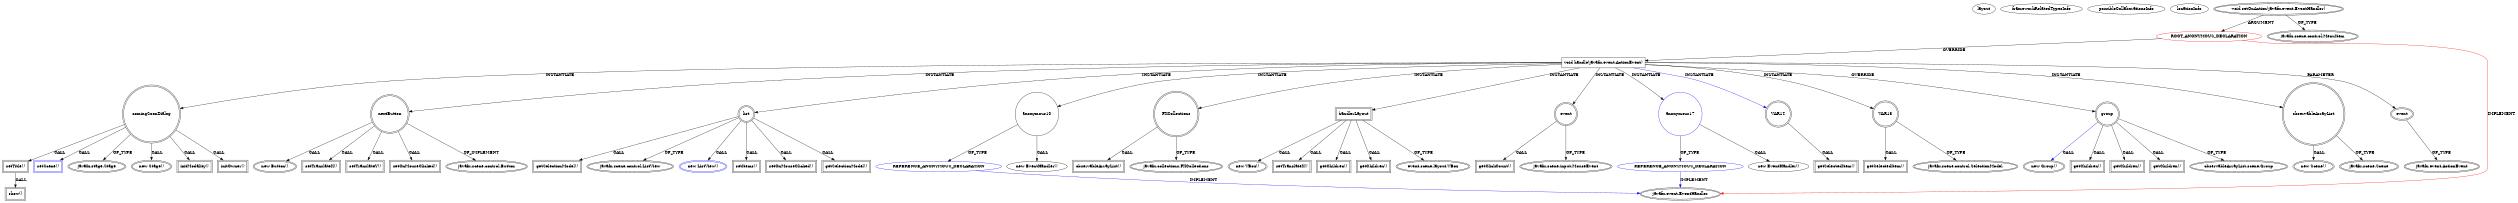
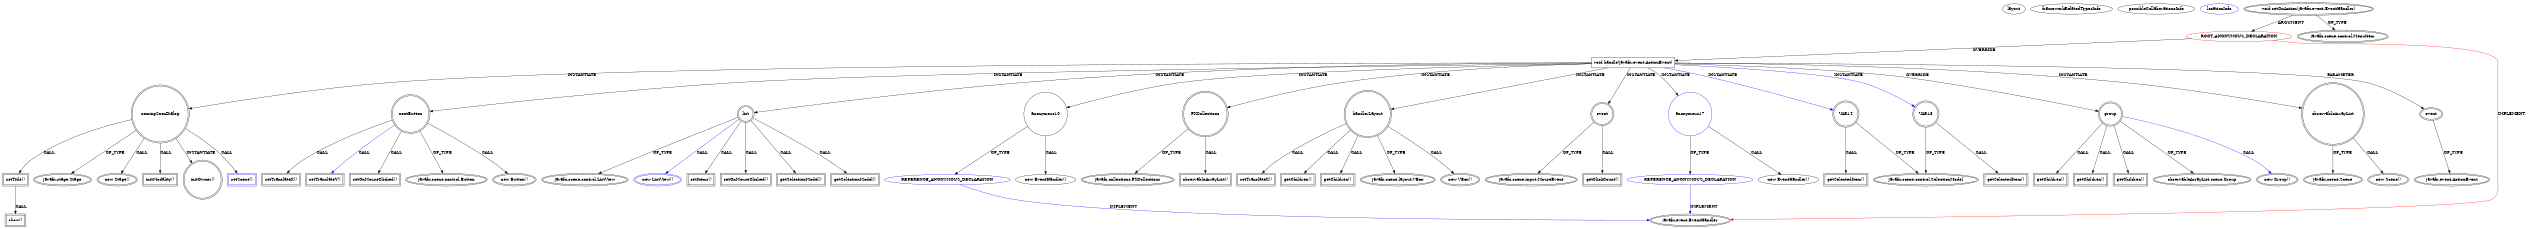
node "locationInfo": color black -> blue
edge "void handle(javafx.event.ActionEvent)" -> "VAR18": color black -> blue
node "handlerLayout": shape box -> circle
edge "list" -> "new ListView()": color black -> blue
edge "nextButton" -> "setTranslateY()": color black -> blue
edge "VAR14" -> "javafx.scene.control.SelectionModel": added, label "OF_TYPE"
edge "comingSoonDialog" -> "initOwner()": label "CALL" -> "INSTANTIATE"
edge "nextButton" -> "javafx.scene.control.Button": label "OF_IMPLEMENT" -> "OF_TYPE"
node "initOwner()": shape box -> circle
node "event.scene.layout.VBox": label "event.scene.layout.VBox" -> "javafx.scene.layout.VBox"
